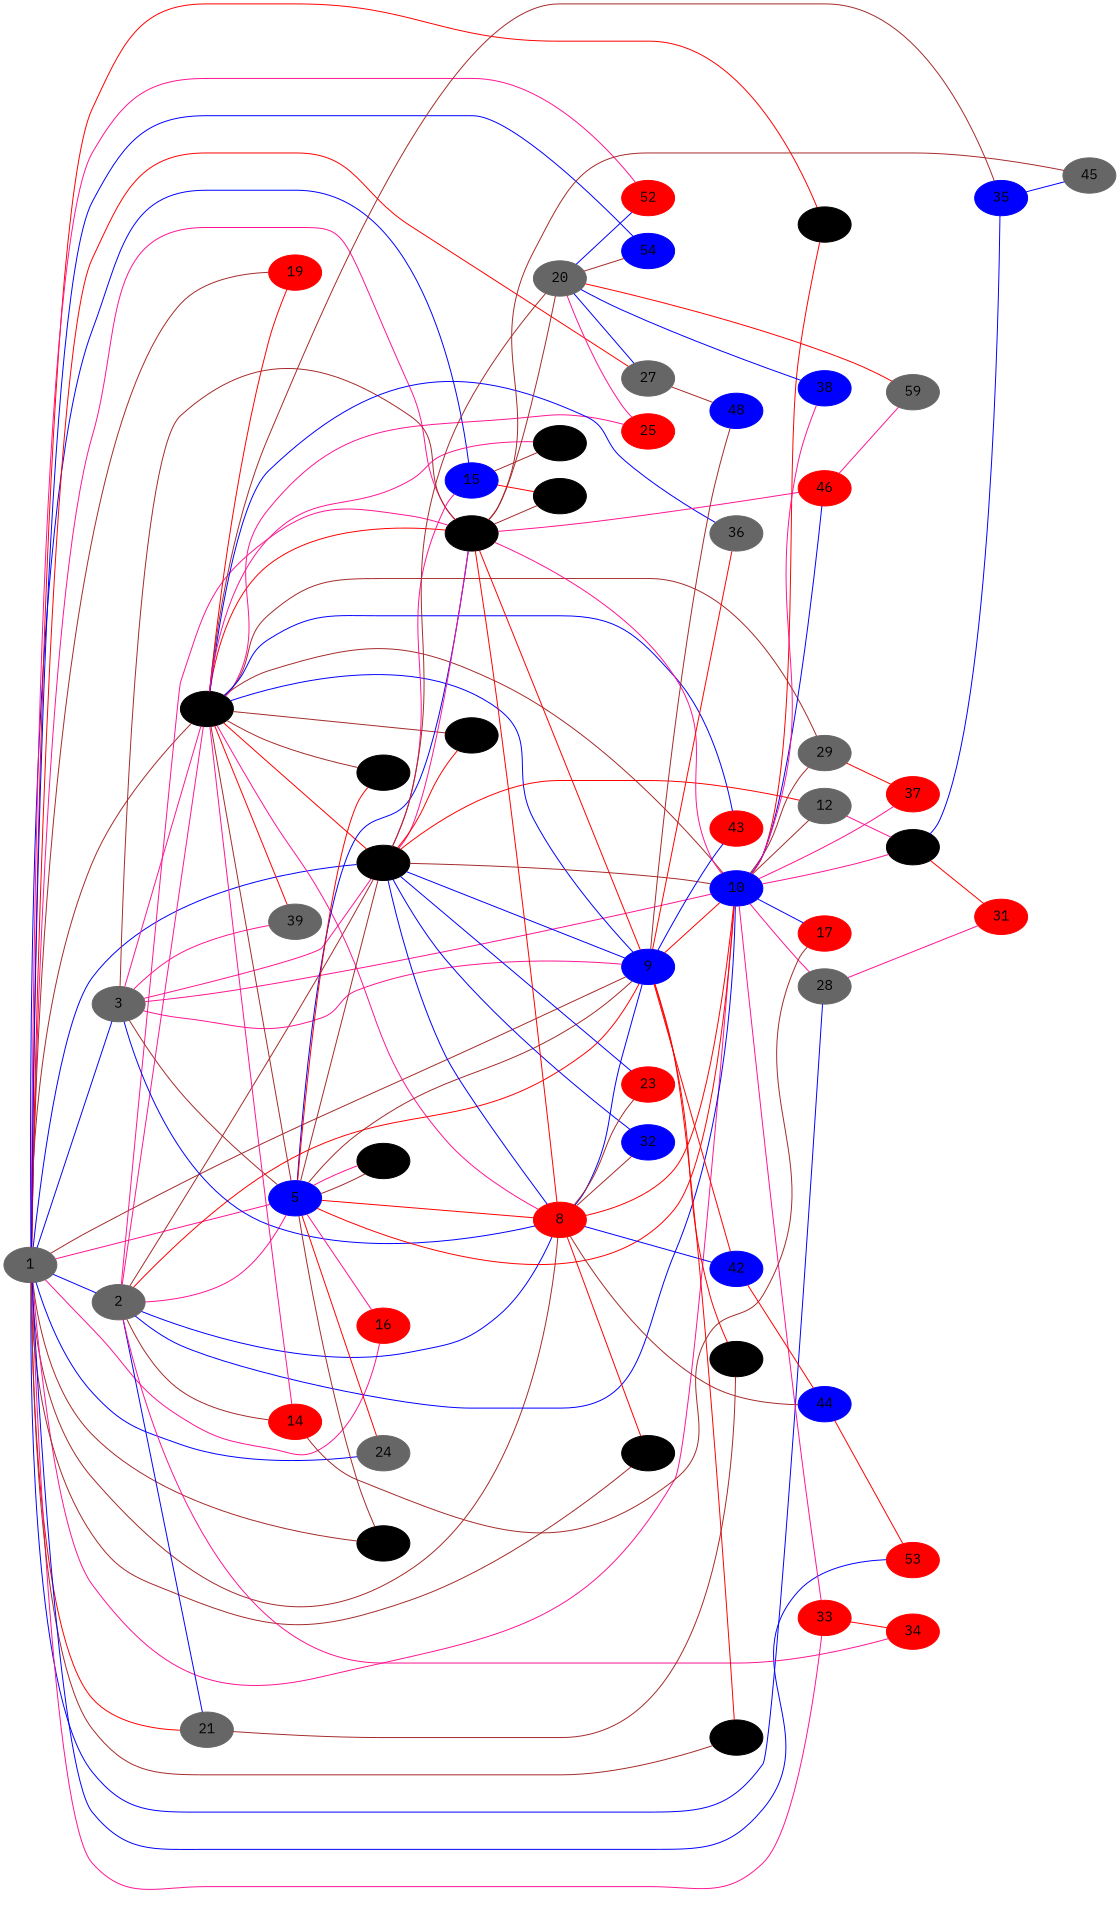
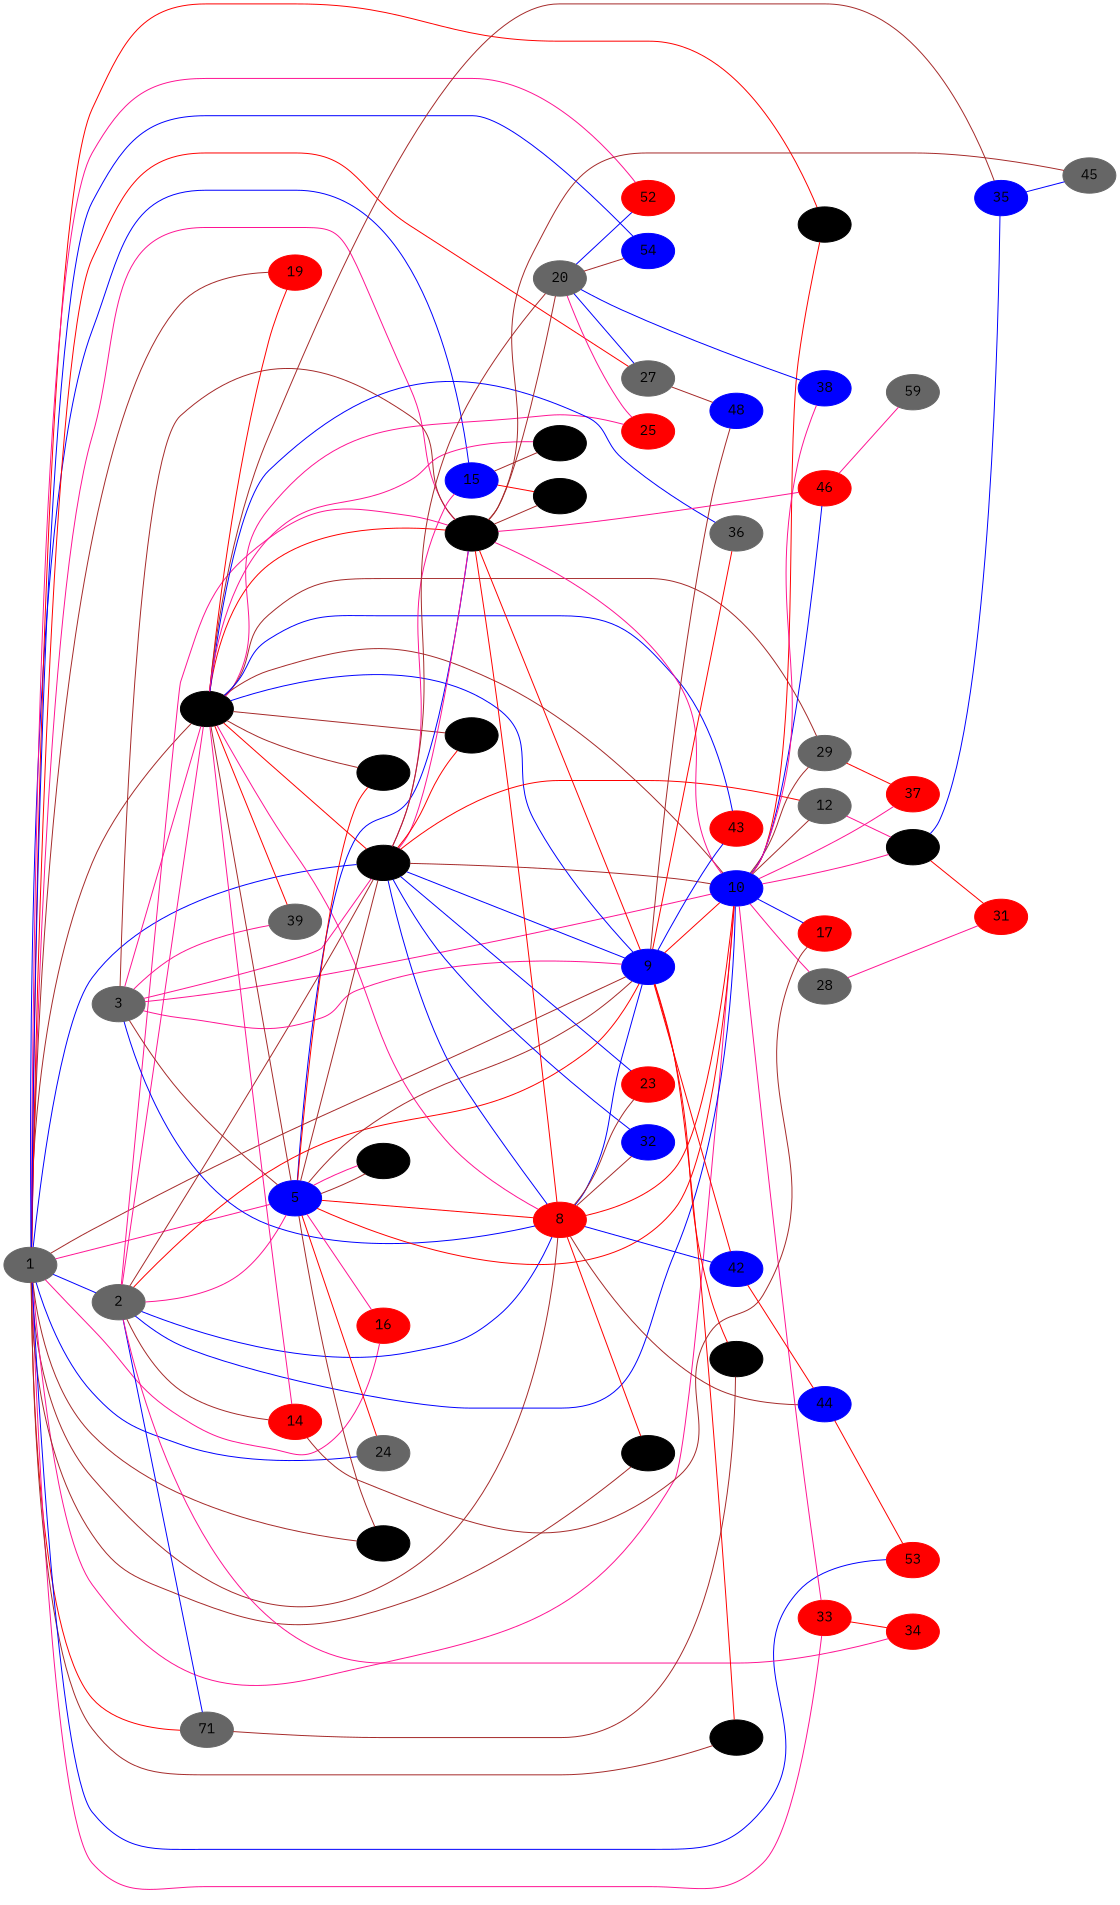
edge "20" -- "59": removed
edge "3" -- "1": removed
node "21": label "21" -> "71"
edge "28" -- "1": removed
